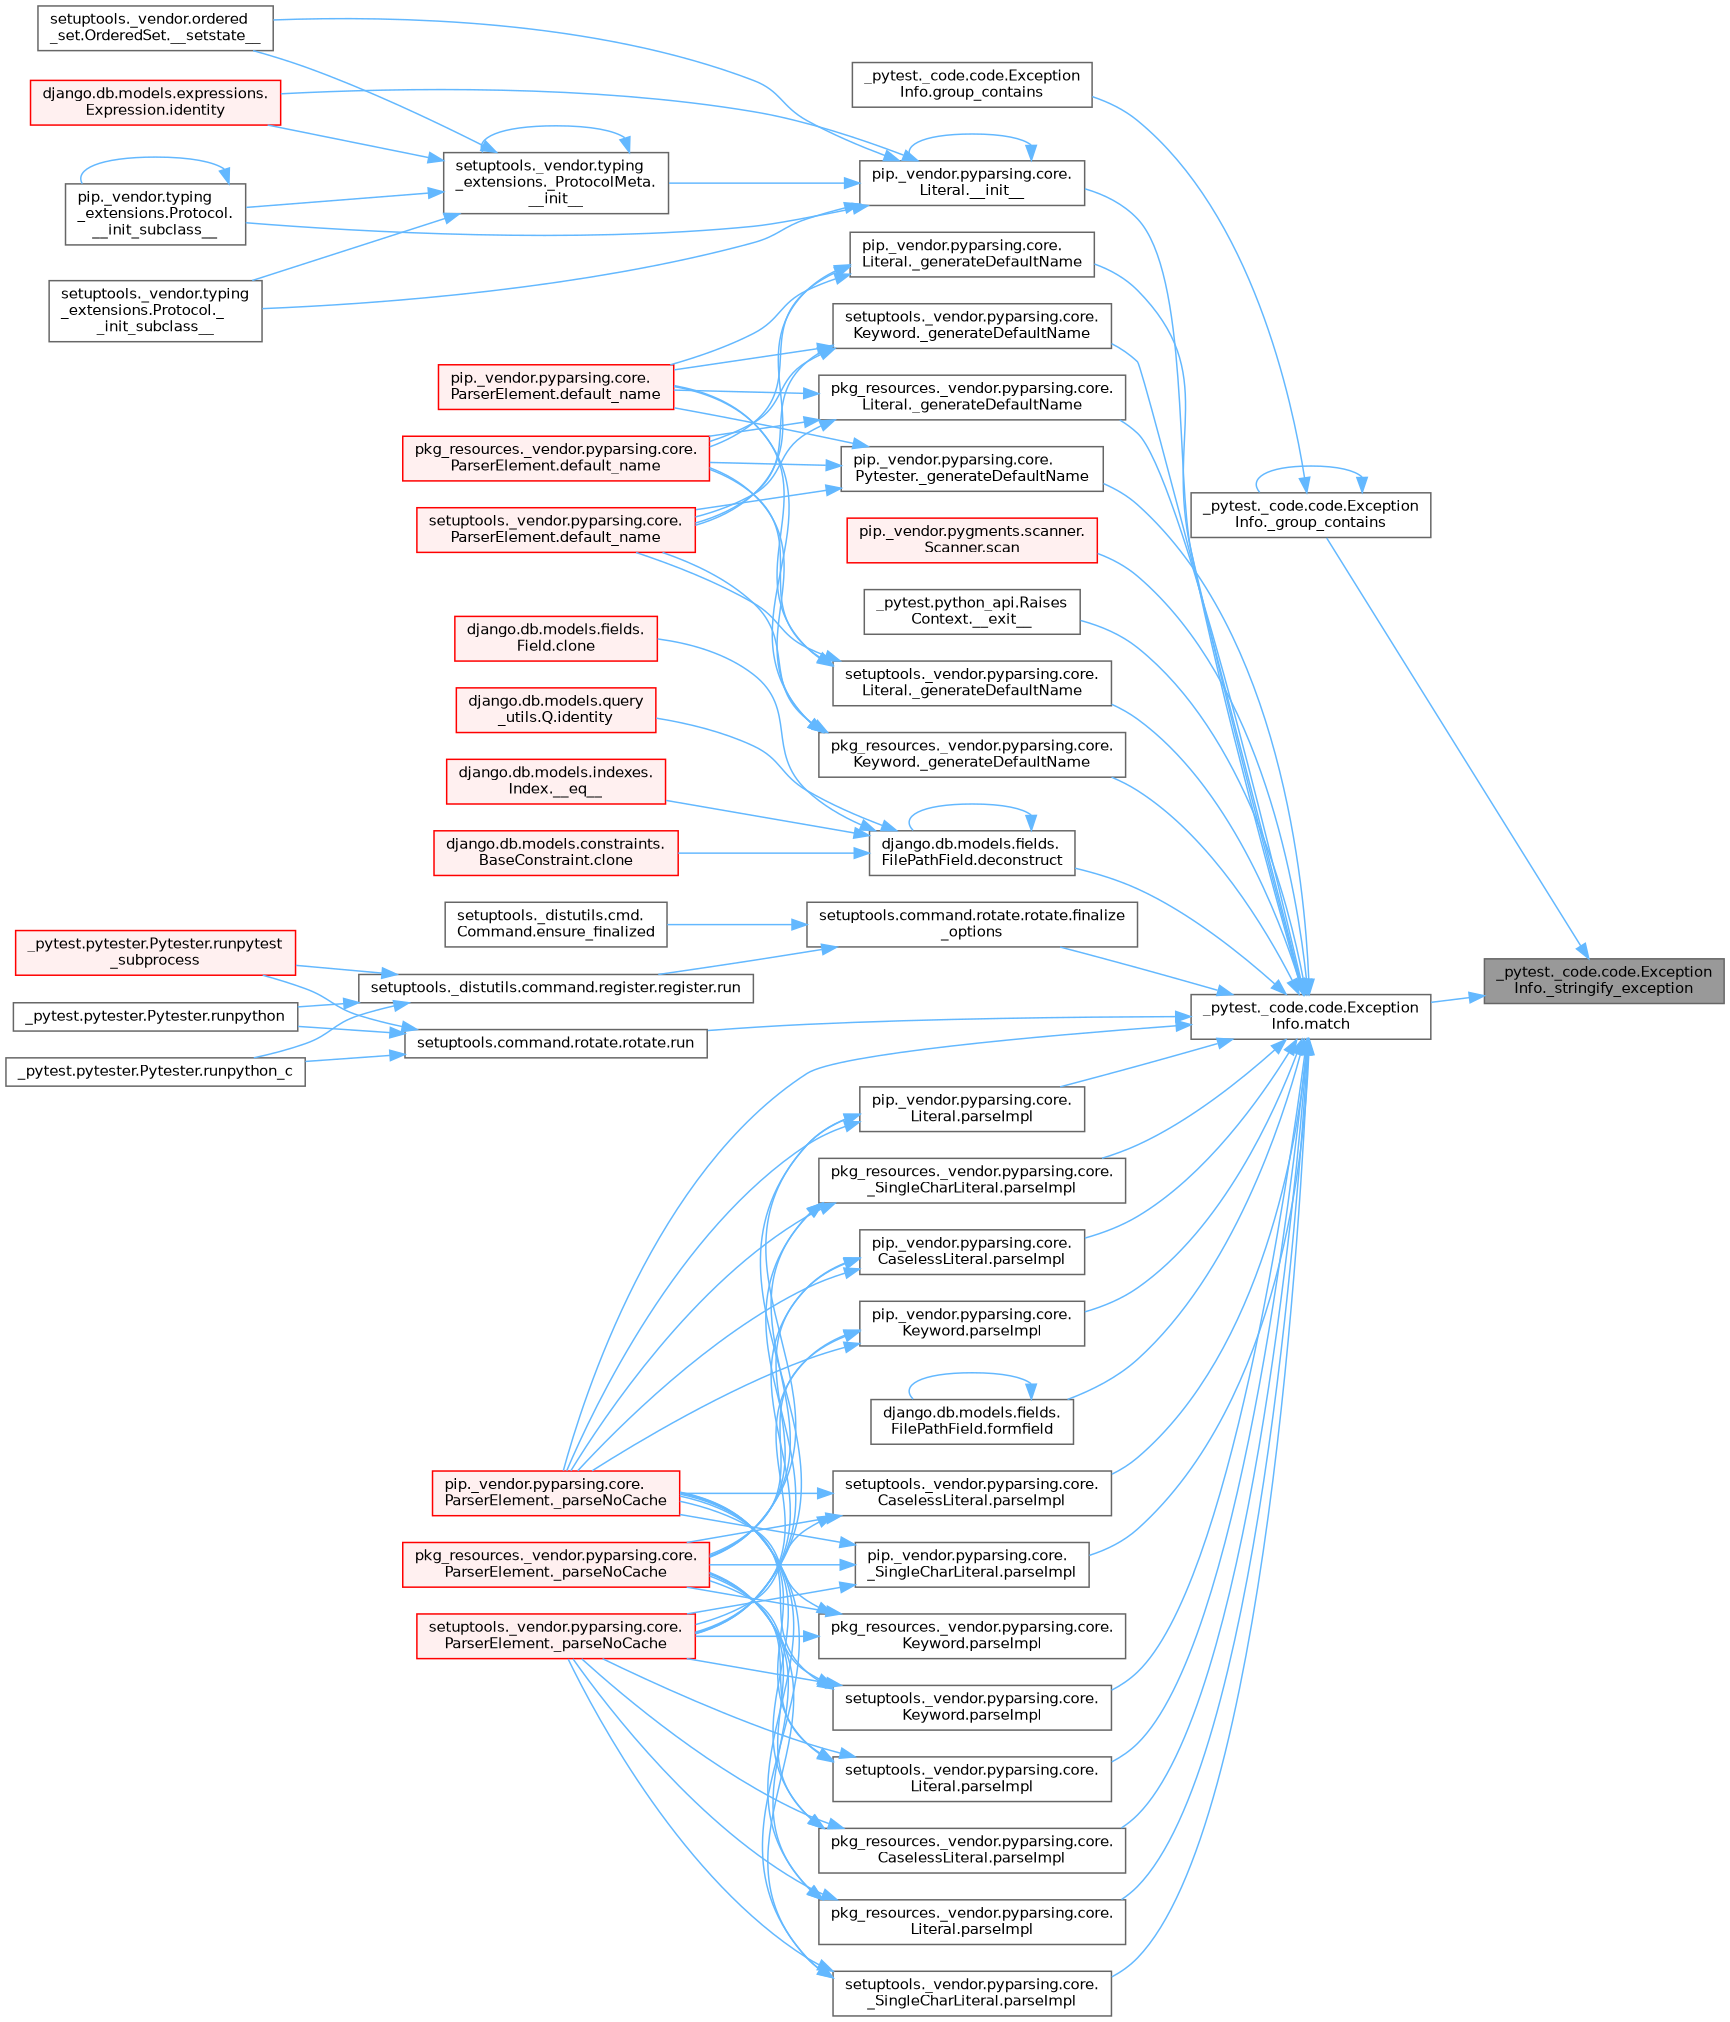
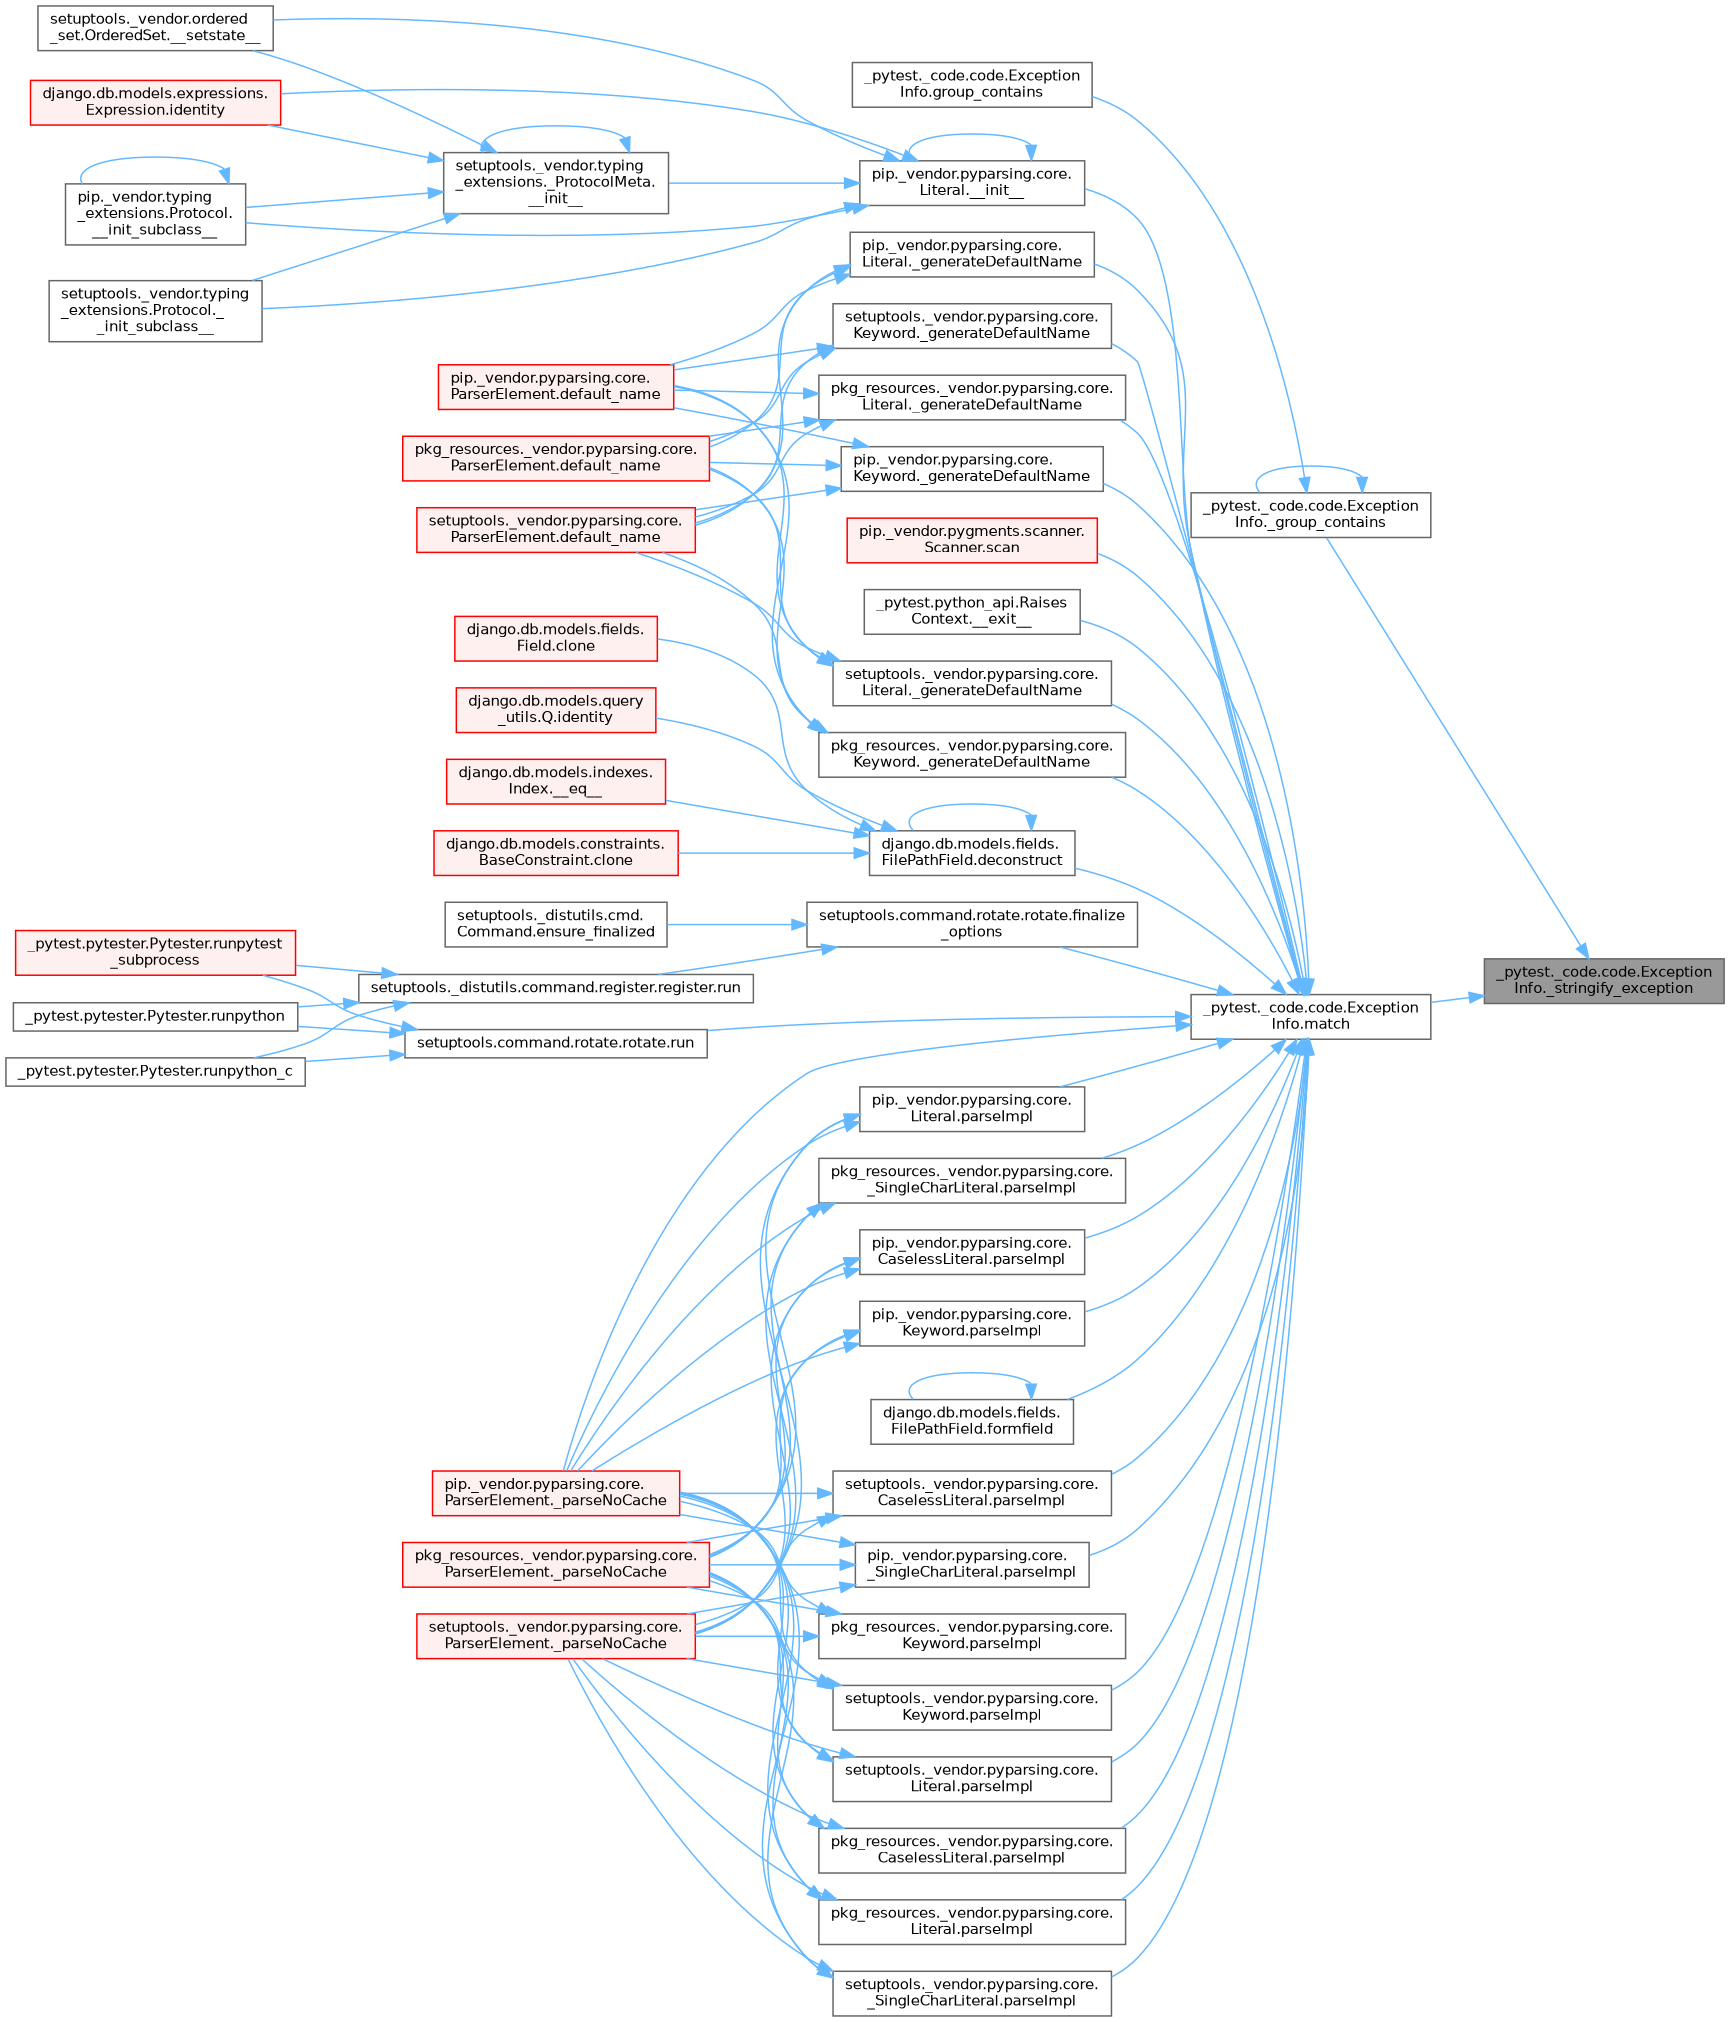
node "pip._vendor.pyparsing.core. Pytester._generateDefaultName": label "pip._vendor.pyparsing.core. Pytester._generateDefaultName" -> "pip._vendor.pyparsing.core. Keyword._generateDefaultName"
